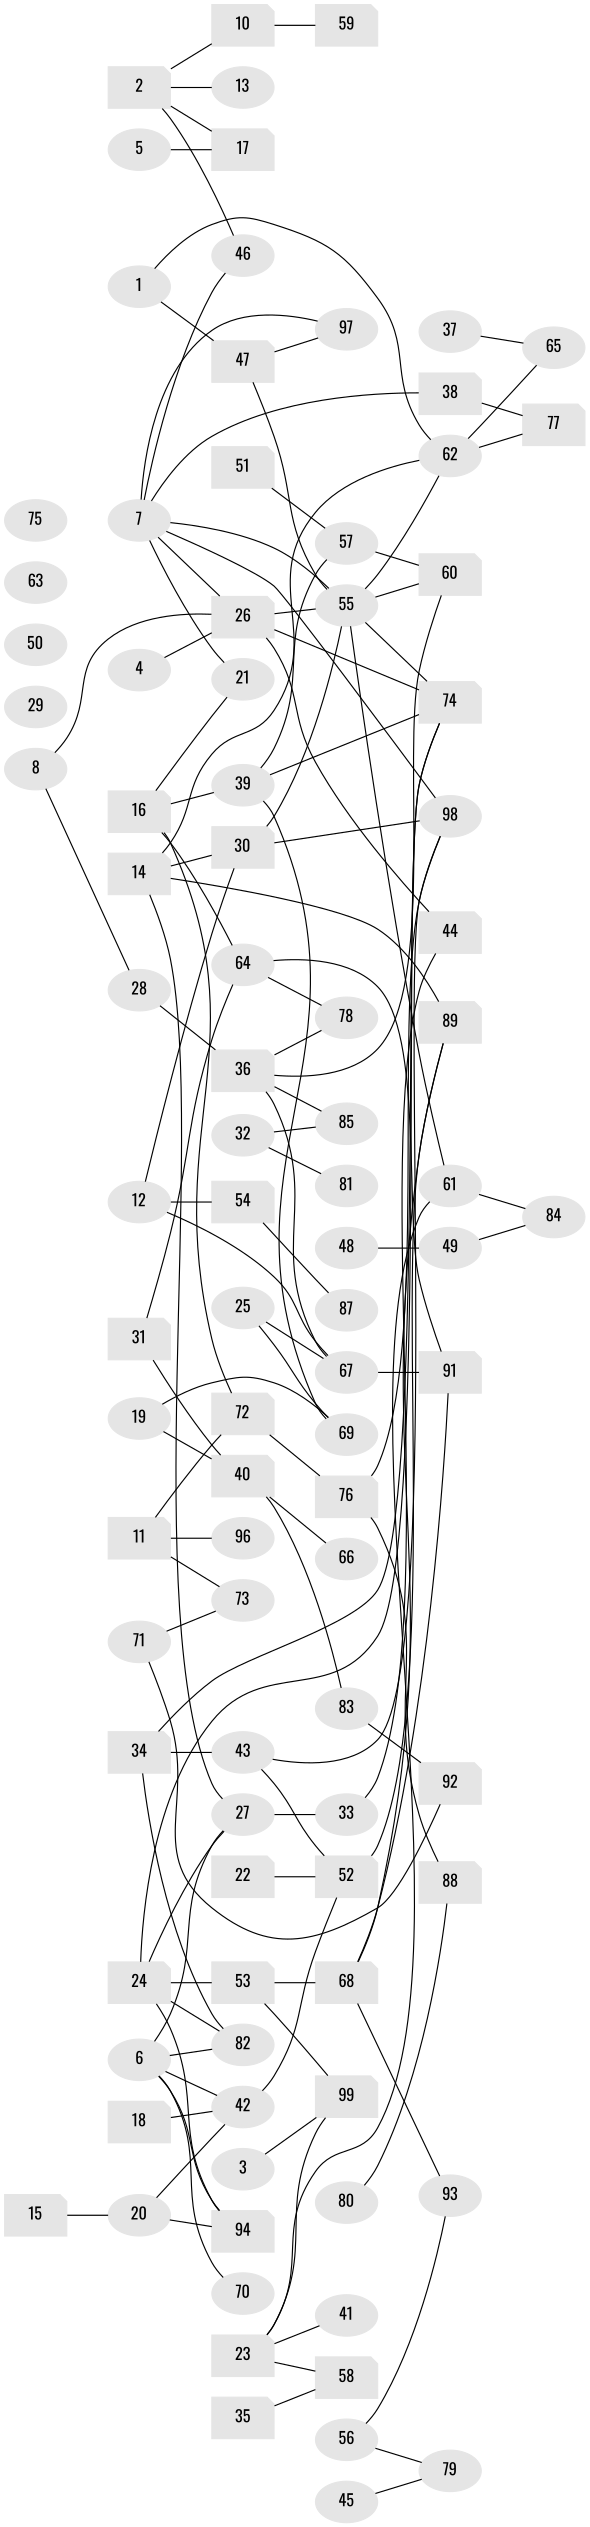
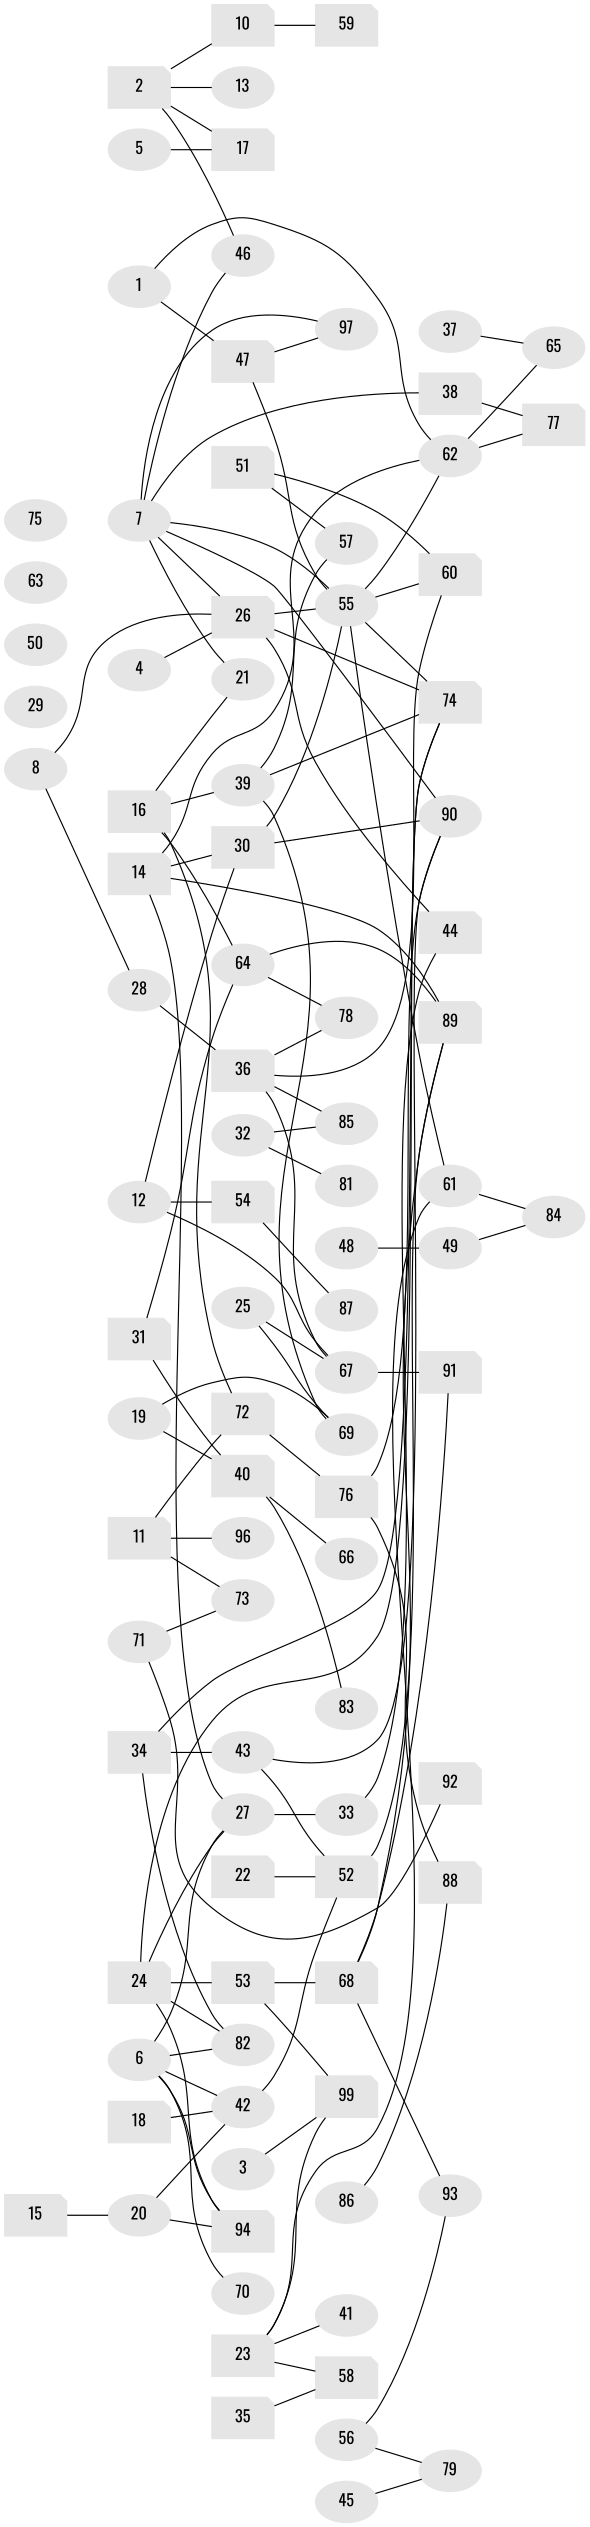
edge "57" -- "60": now "51" -- "60"
node "98": label "98" -> "90"
edge "64" -- "91": now "64" -- "89"
edge "83" -- "92": removed
node "80": label "80" -> "86"
